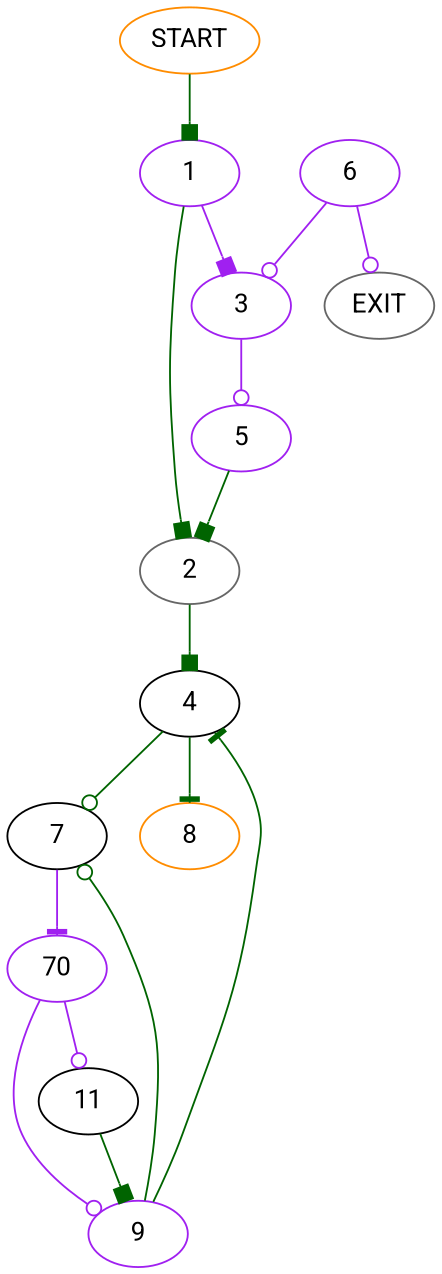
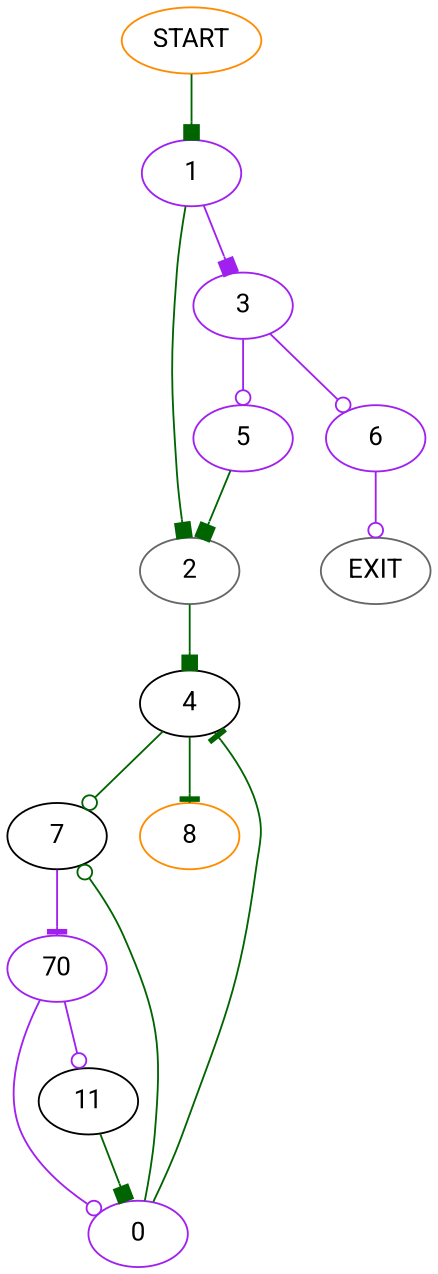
edge "6" -> "3": reversed
node "9": label "9" -> "0"
